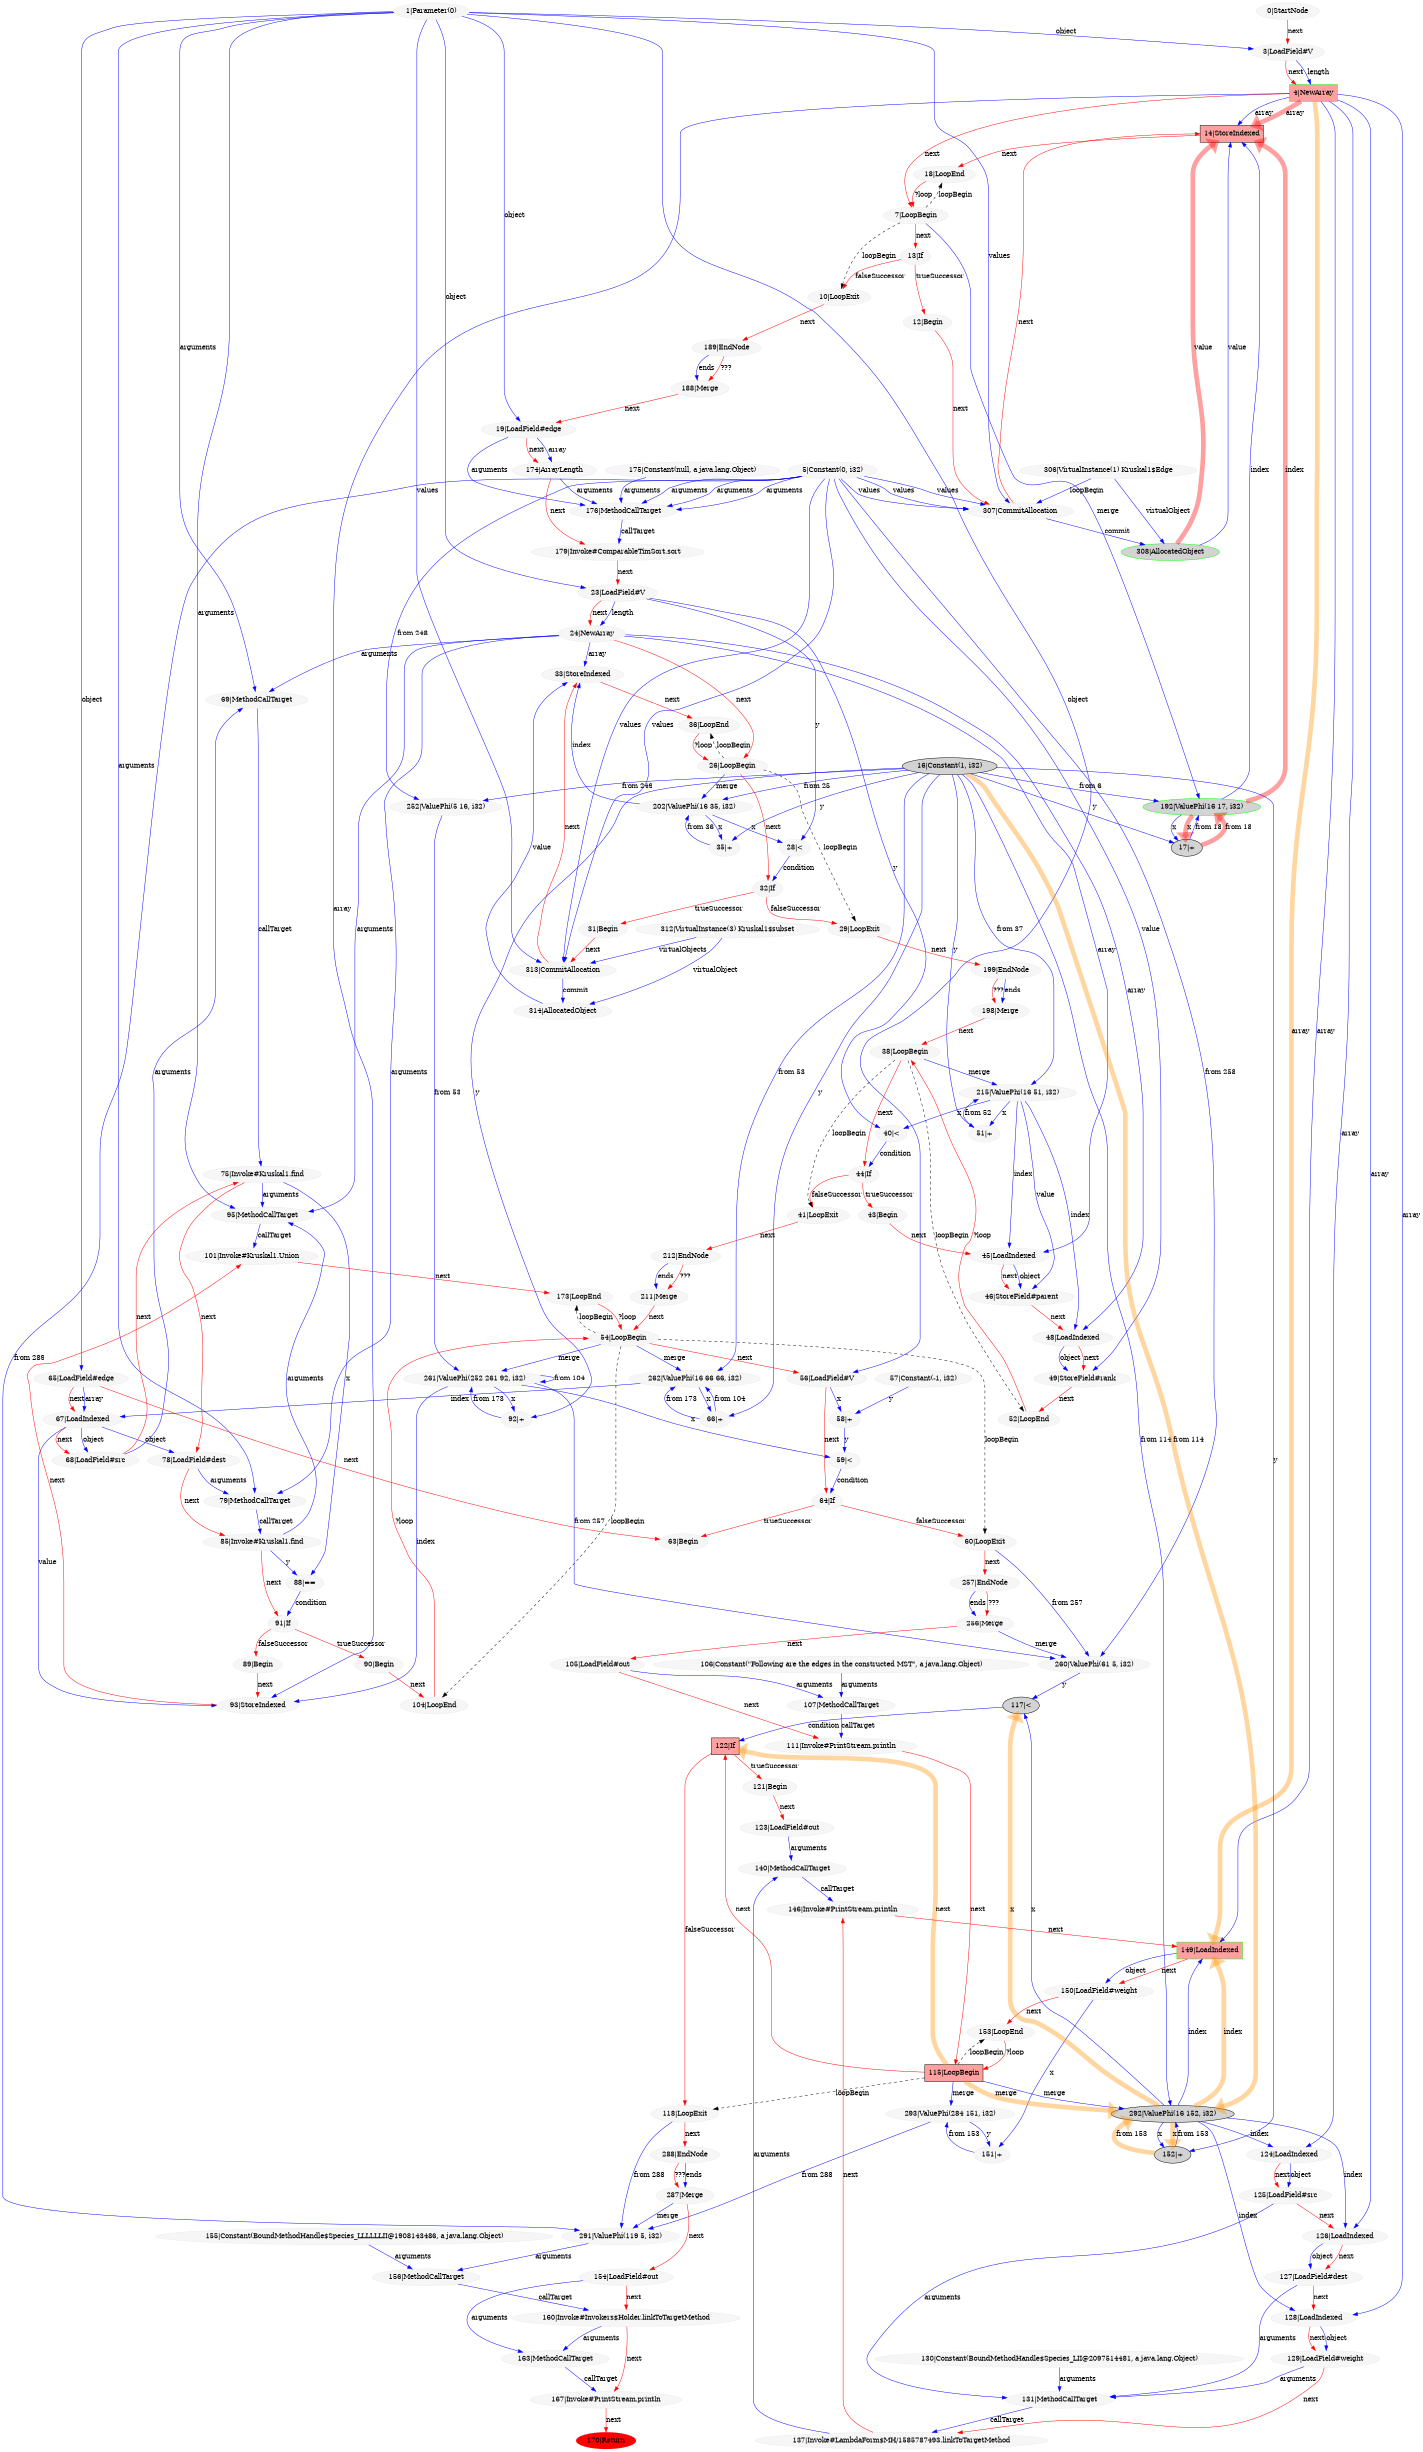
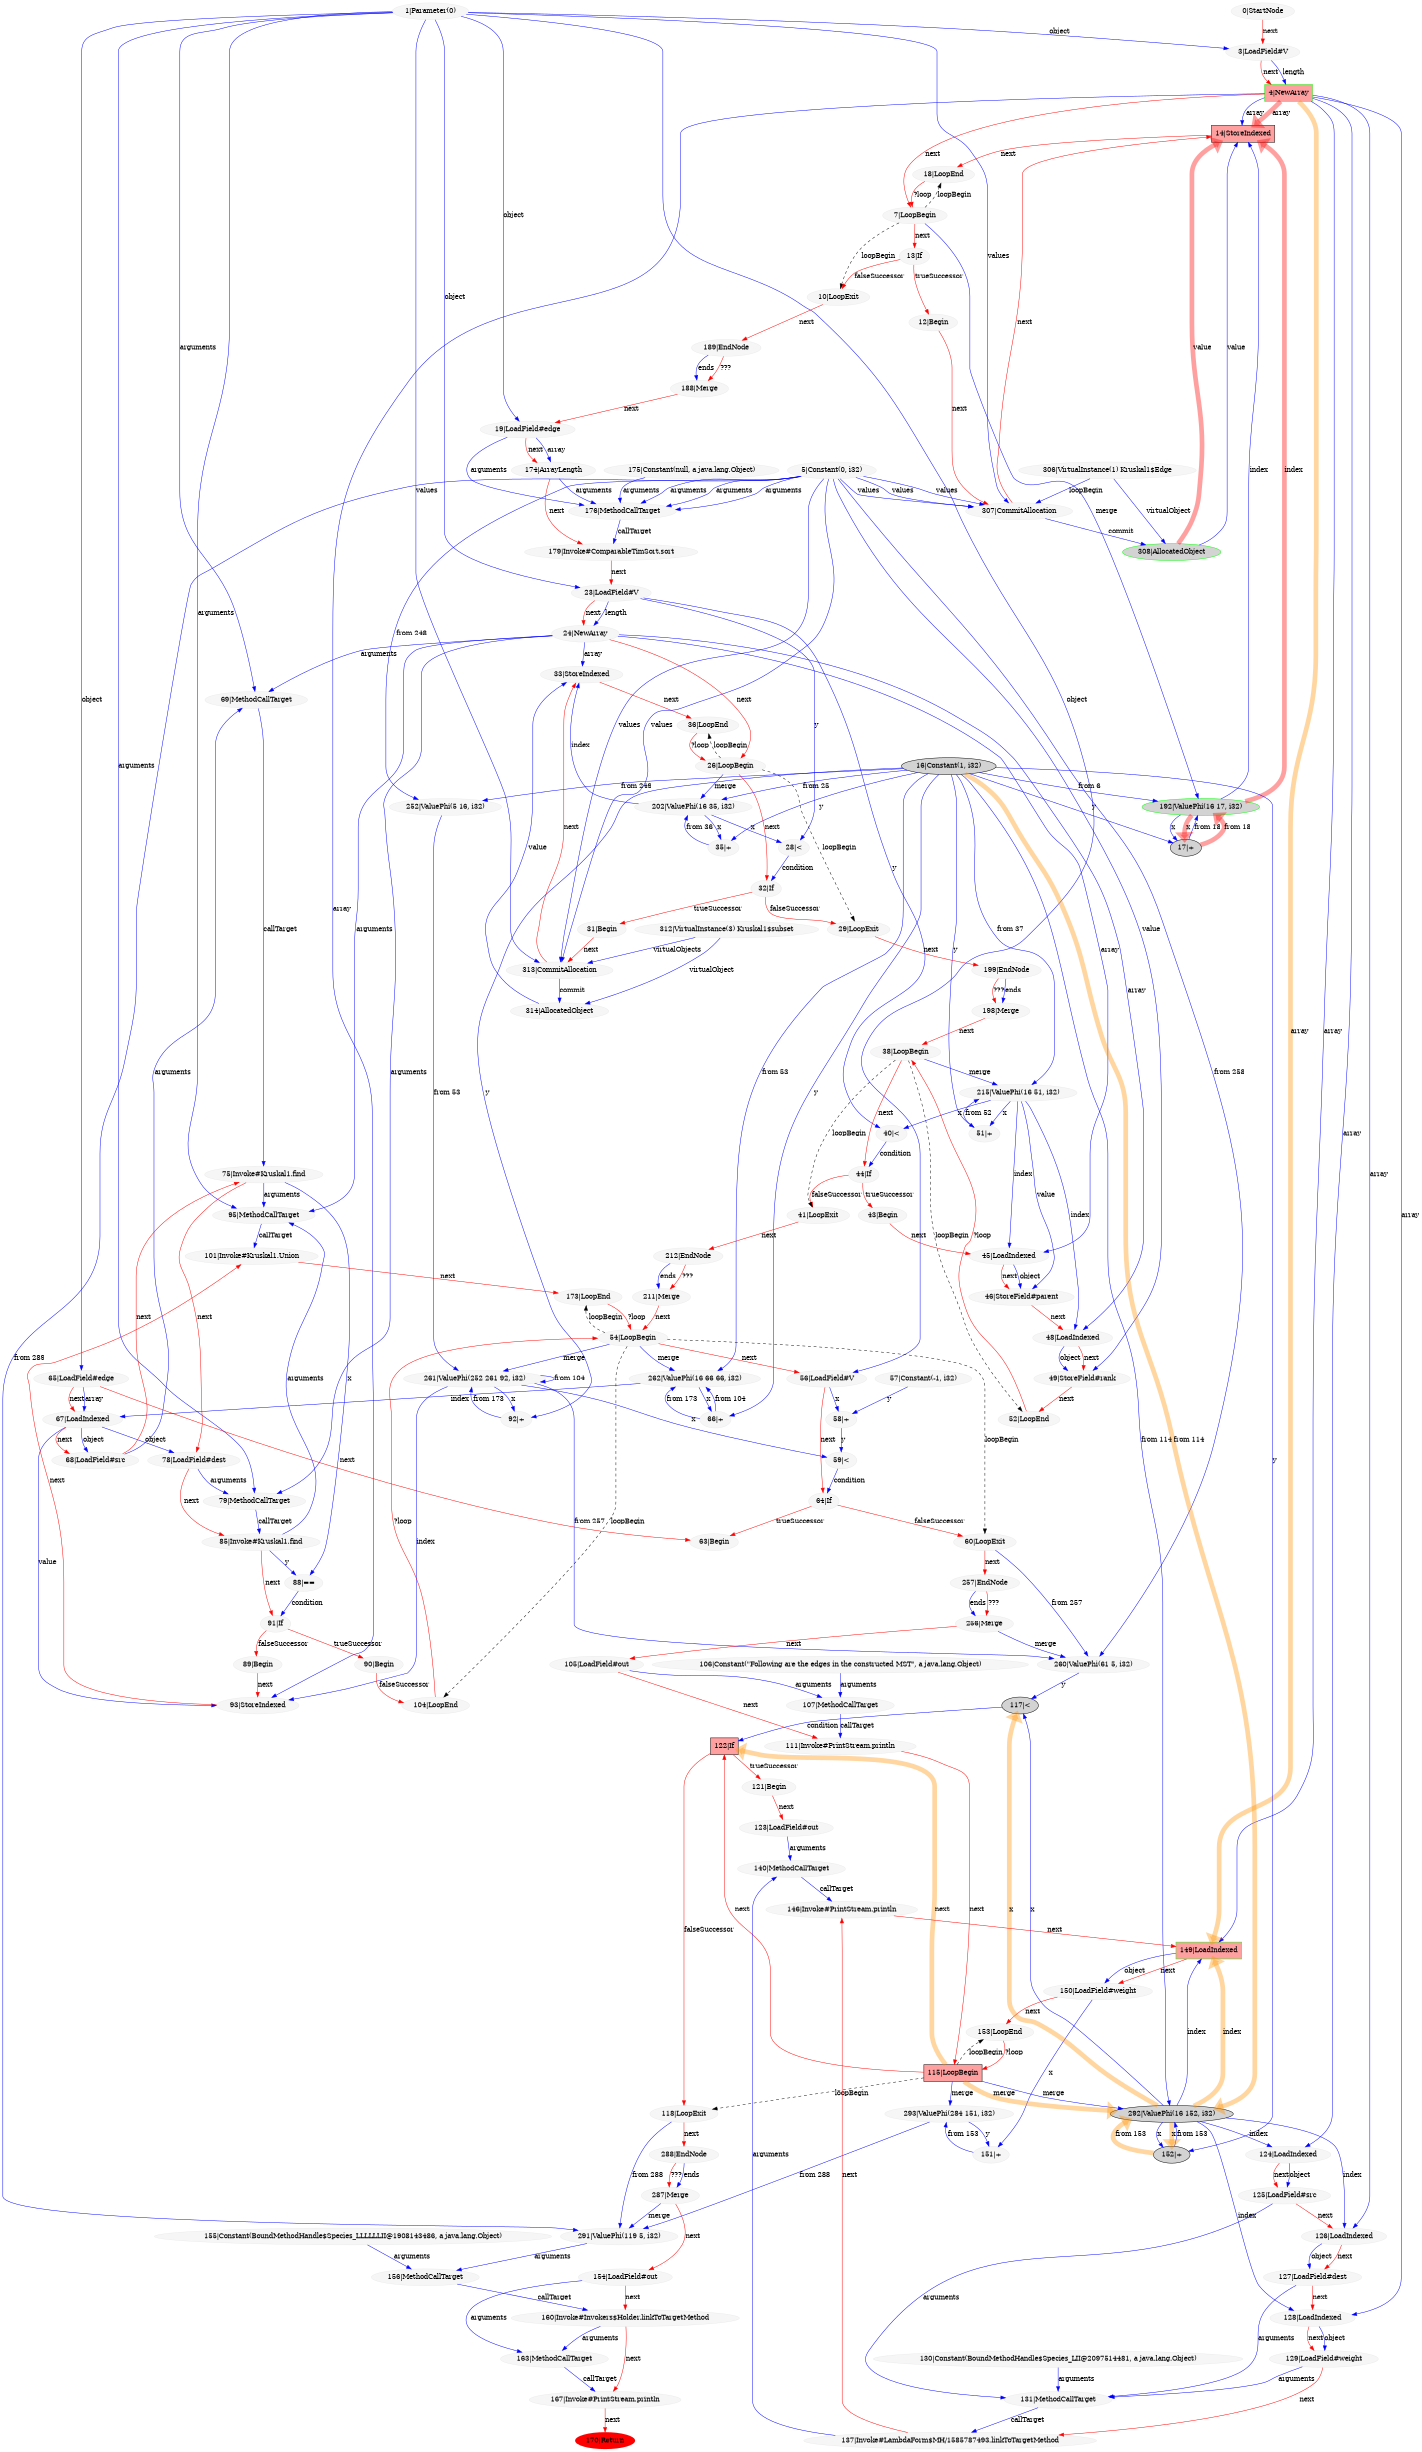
edge "90|Begin" -> "104|LoopEnd": label "next" -> "falseSuccessor"
